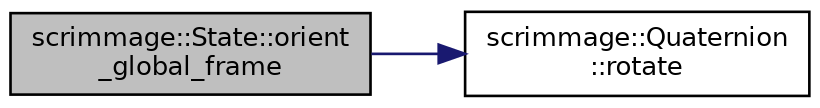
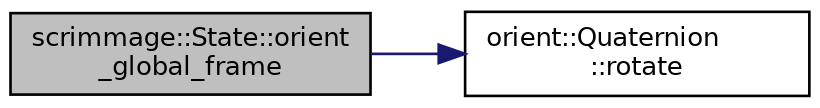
node "scrimmage::Quaternion ::rotate": label "scrimmage::Quaternion ::rotate" -> "orient::Quaternion ::rotate"
